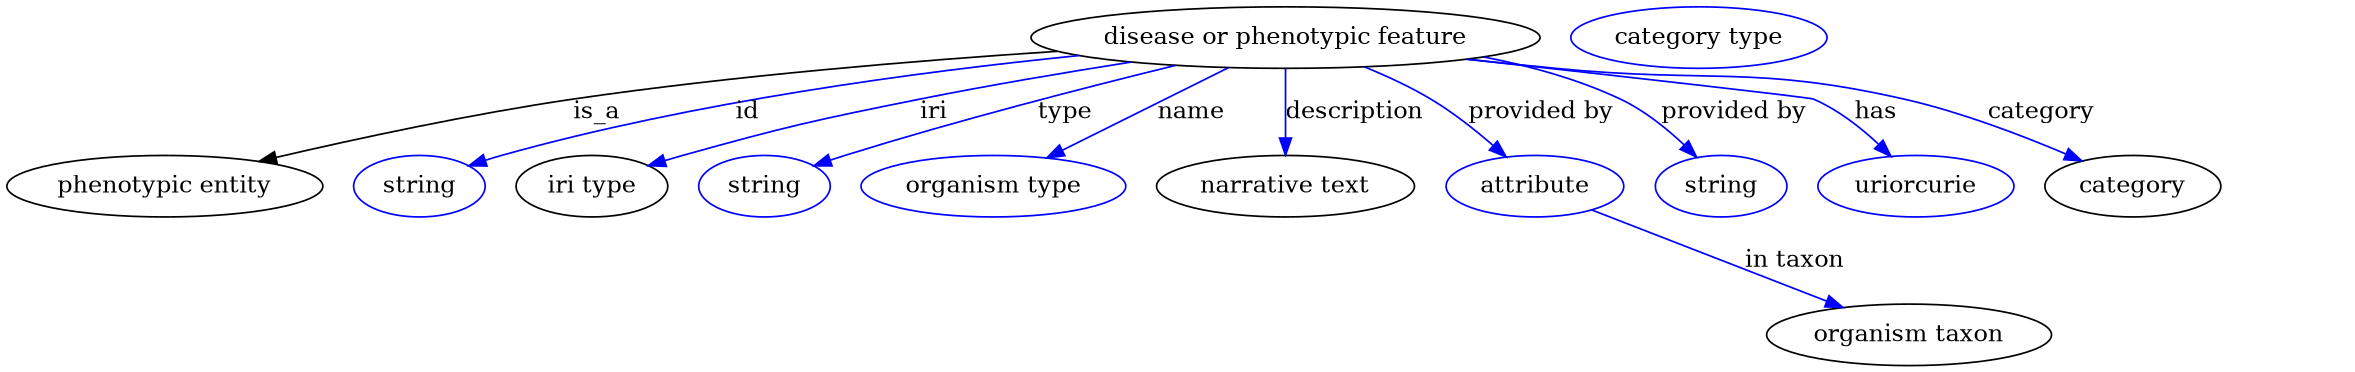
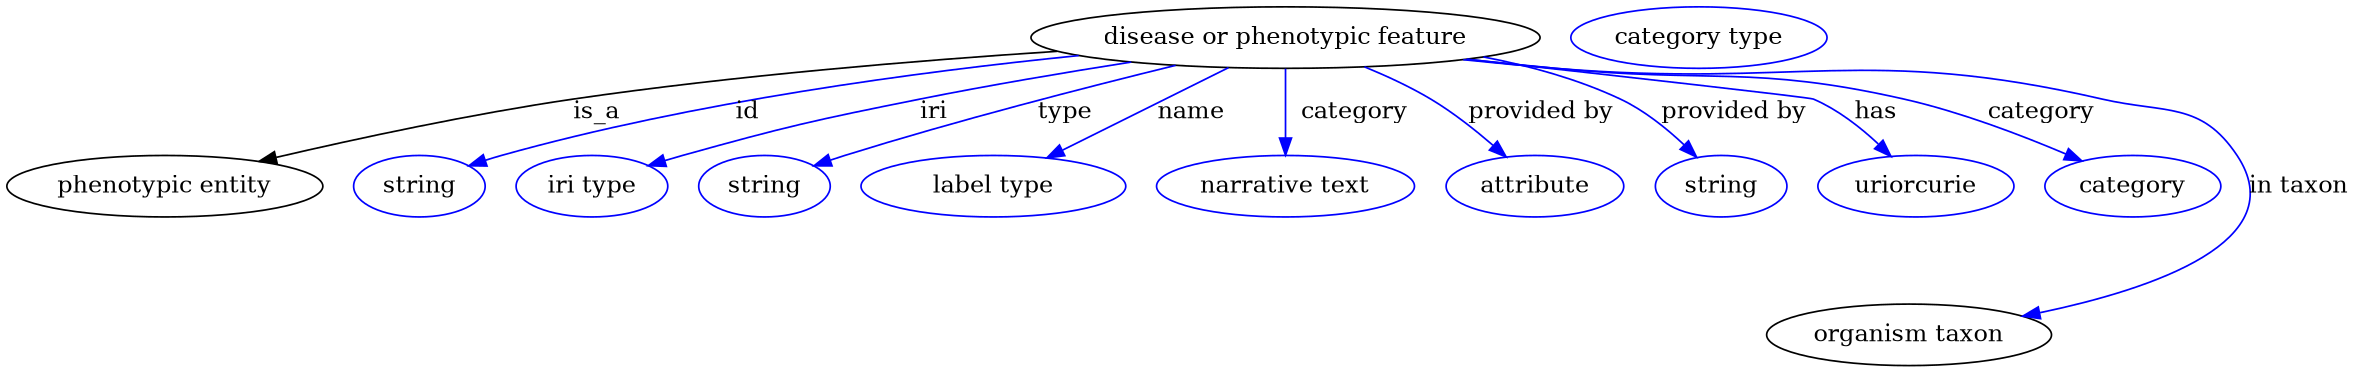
edge "disease or phenotypic feature" -> "narrative text": label "description" -> "category"
node "iri type": color black -> blue
node "organism type": label "organism type" -> "label type"
node "narrative text": color black -> blue
node "category": color black -> blue
edge "attribute" -> "organism taxon": now "disease or phenotypic feature" -> "organism taxon"
